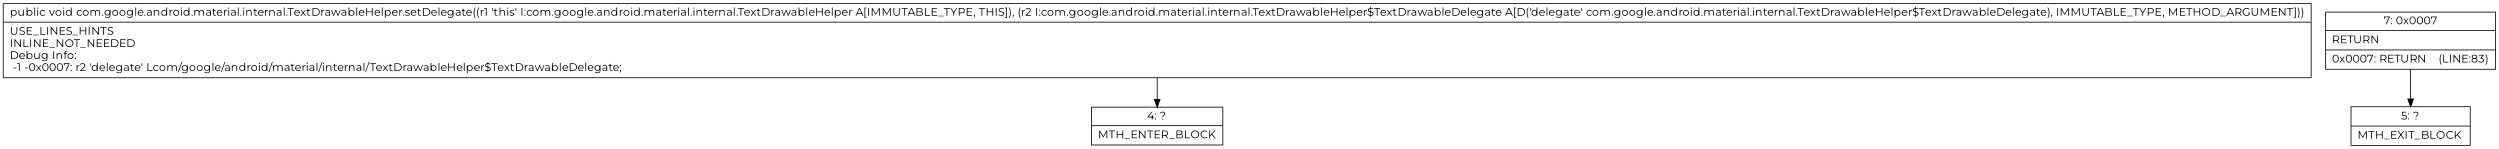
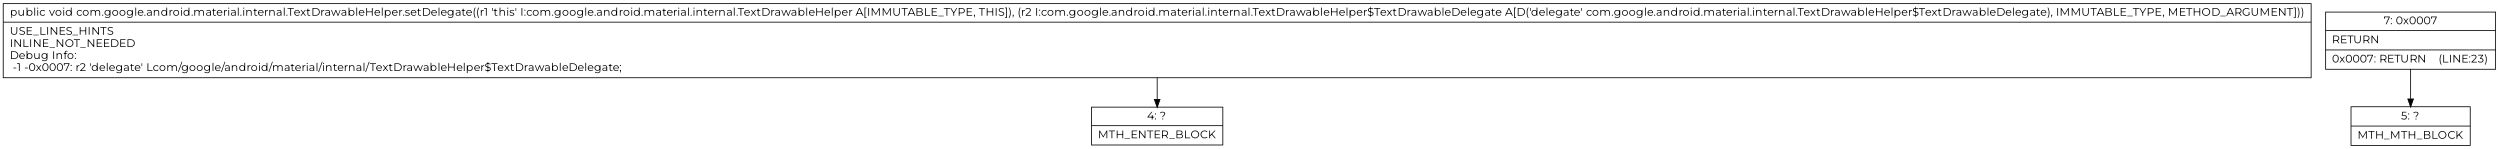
node "7: 0x0007": text "0x0007: RETURN    (LINE:83)" -> "0x0007: RETURN    (LINE:23)"
node "5: ?": text "MTH_EXIT_BLOCK" -> "MTH_MTH_BLOCK"
